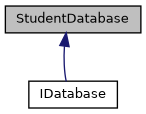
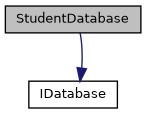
edge "IDatabase" -> "StudentDatabase": reversed
